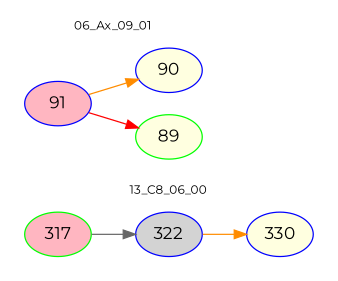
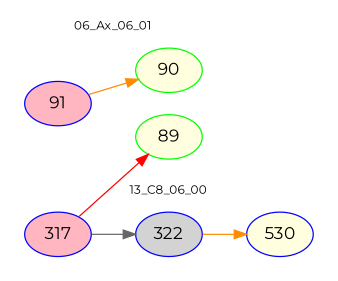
cluster "06_Ax_09_01": label "06_Ax_09_01" -> "06_Ax_06_01"
node "90": color blue -> green
edge "91" -> "89": now "317" -> "89"
node "317": color green -> blue
node "330": label "330" -> "530"
